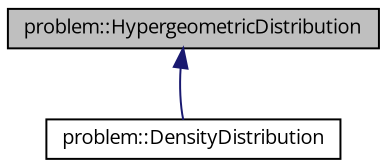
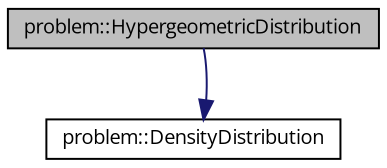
edge "problem::DensityDistribution" -> "problem::HypergeometricDistribution": reversed
